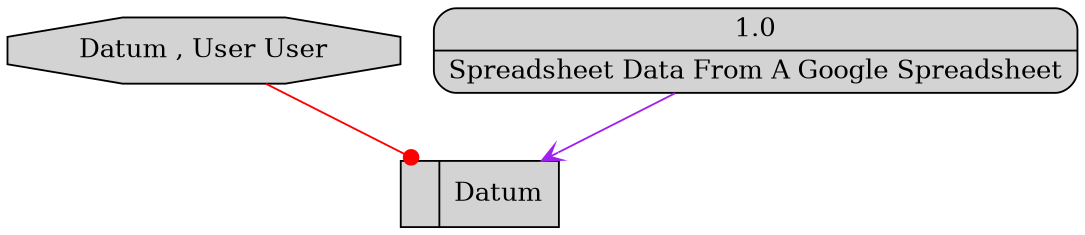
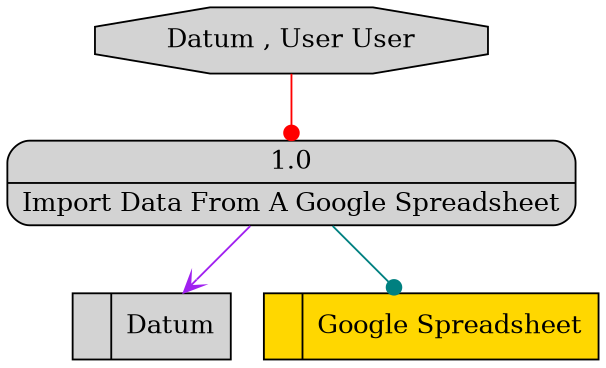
node "1.0": text "Spreadsheet Data From A Google Spreadsheet" -> "Import Data From A Google Spreadsheet"
edge "Datum , User User" -> "Datum": now "Datum , User User" -> "1.0"
node "Google Spreadsheet": added
